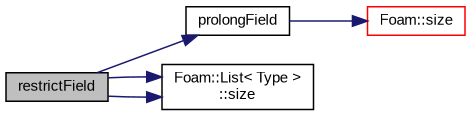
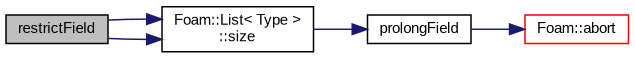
node "Foam::size": label "Foam::size" -> "Foam::abort"
edge "restrictField" -> "prolongField": now "Foam::List< Type > ::size" -> "prolongField"
